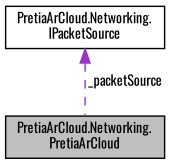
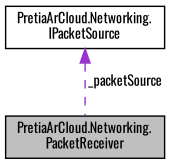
node "PretiaArCloud.Networking. PretiaArCloud": label "PretiaArCloud.Networking. PretiaArCloud" -> "PretiaArCloud.Networking. PacketReceiver"
